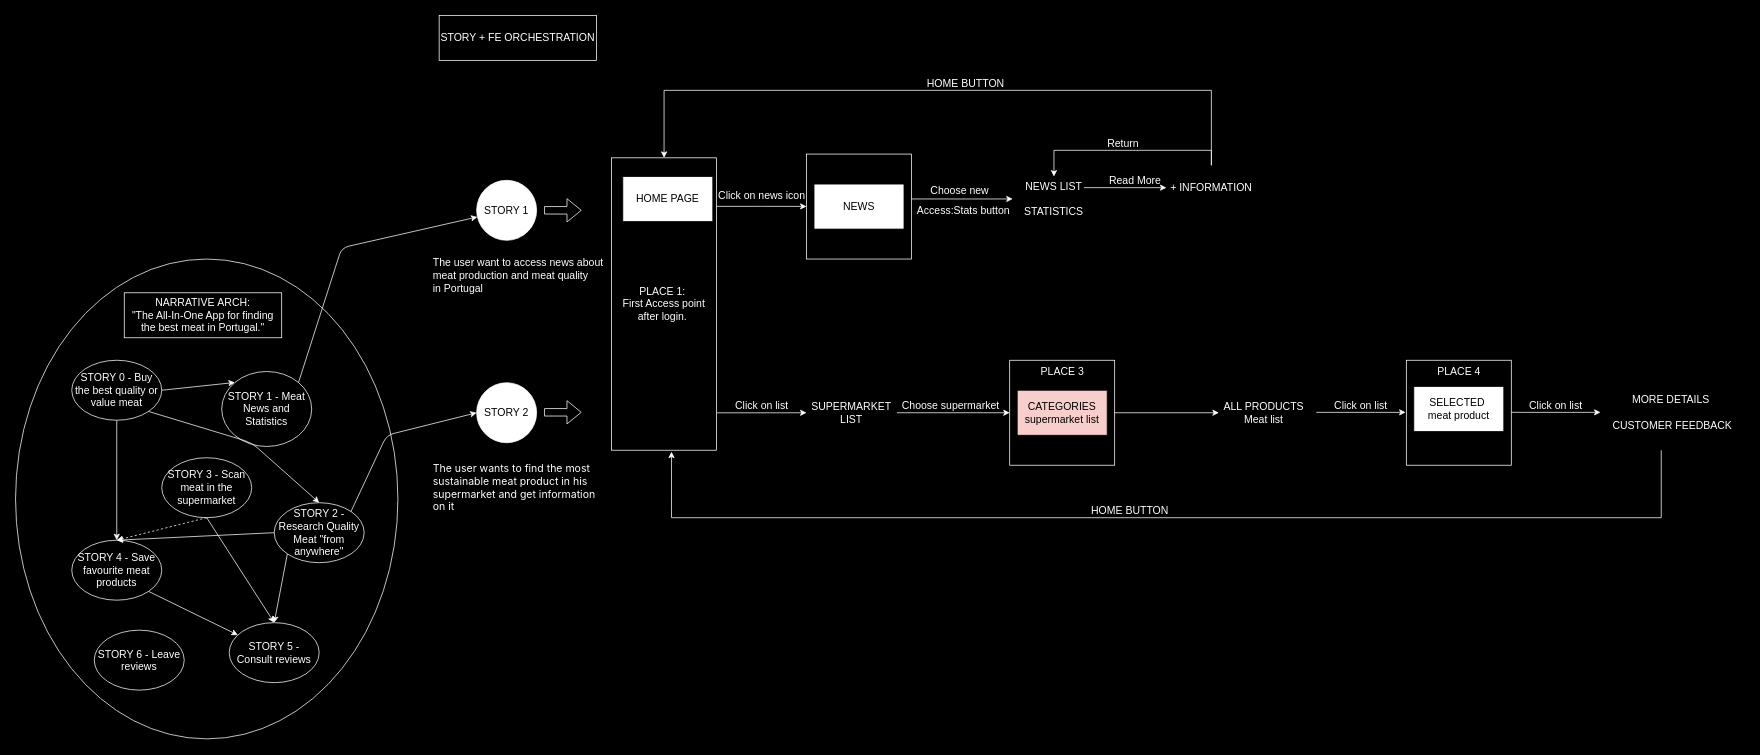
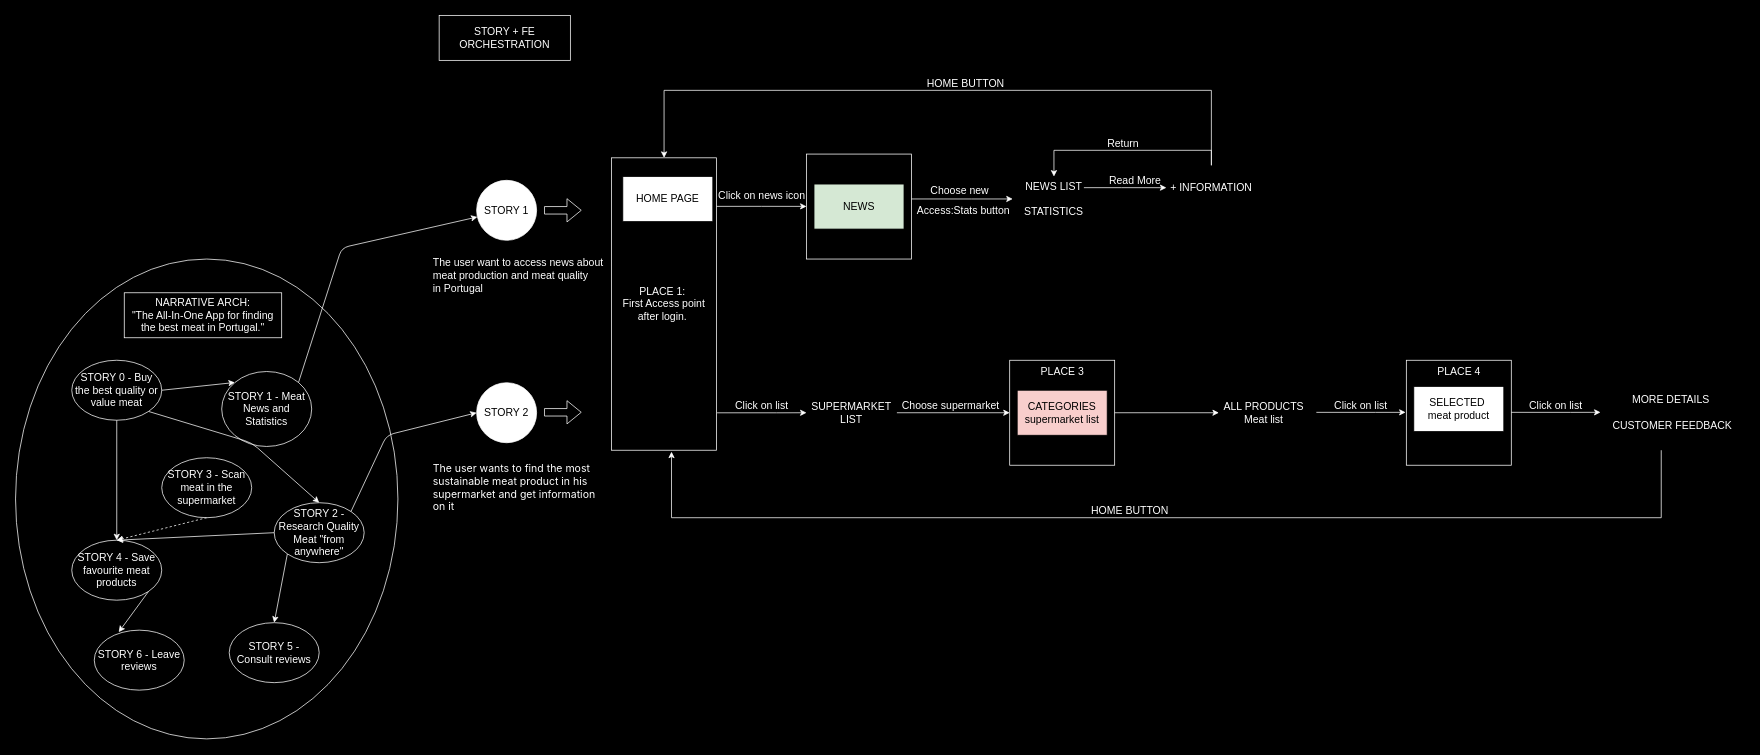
node "STORY + FE ORCHESTRATION": size 158x45 -> 131x45
node "NEWS": fillcolor #ffffff -> #d5e8d4
edge "STORY 3 - Scan meat in the supermarket" -> "STORY 5 - Consult reviews": removed
edge "STORY 4 - Save favourite meat products" -> "STORY 5 - Consult reviews": now "STORY 4 - Save favourite meat products" -> "STORY 6 - Leave reviews"
